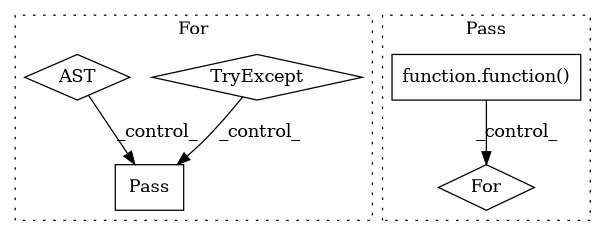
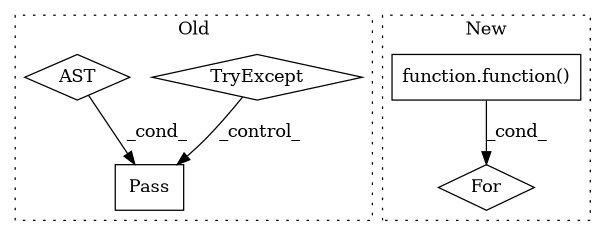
cluster "For": label "For" -> "Old"
cluster "Pass": label "Pass" -> "New"
edge "AST" -> "Pass": label "_control_" -> "_cond_"
edge "function.function()" -> "For": label "_control_" -> "_cond_"
